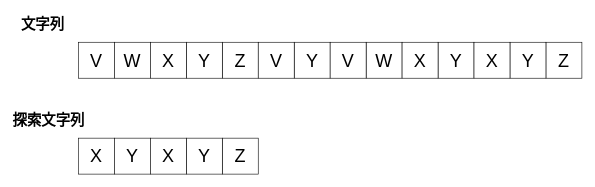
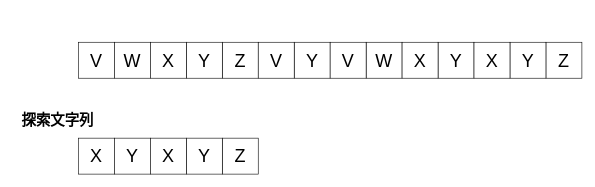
node "文字列": removed
node "探索文字列": moved (48, 120) -> (57, 120)
